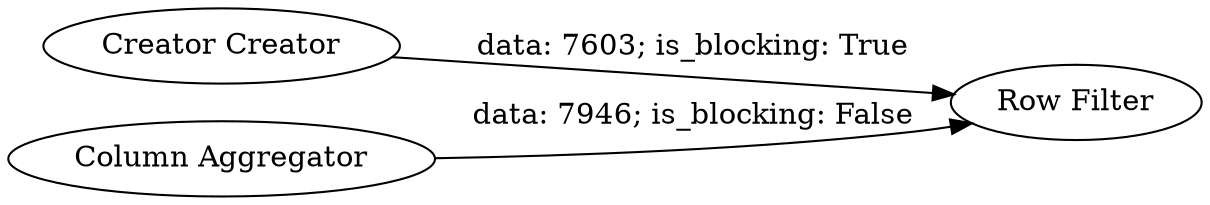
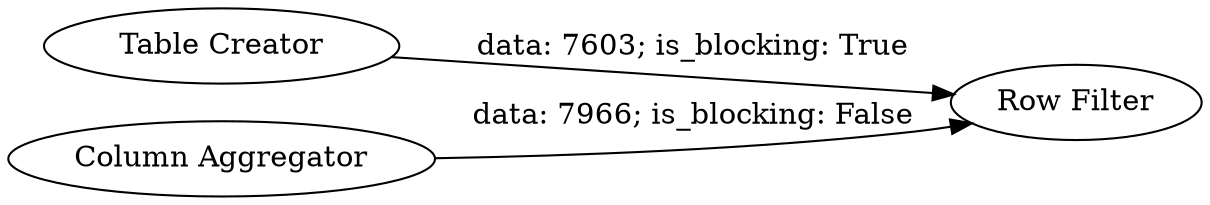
node "Creator Creator": label "Creator Creator" -> "Table Creator"
edge "Column Aggregator" -> "Row Filter": label "data: 7946; is_blocking: False" -> "data: 7966; is_blocking: False"
